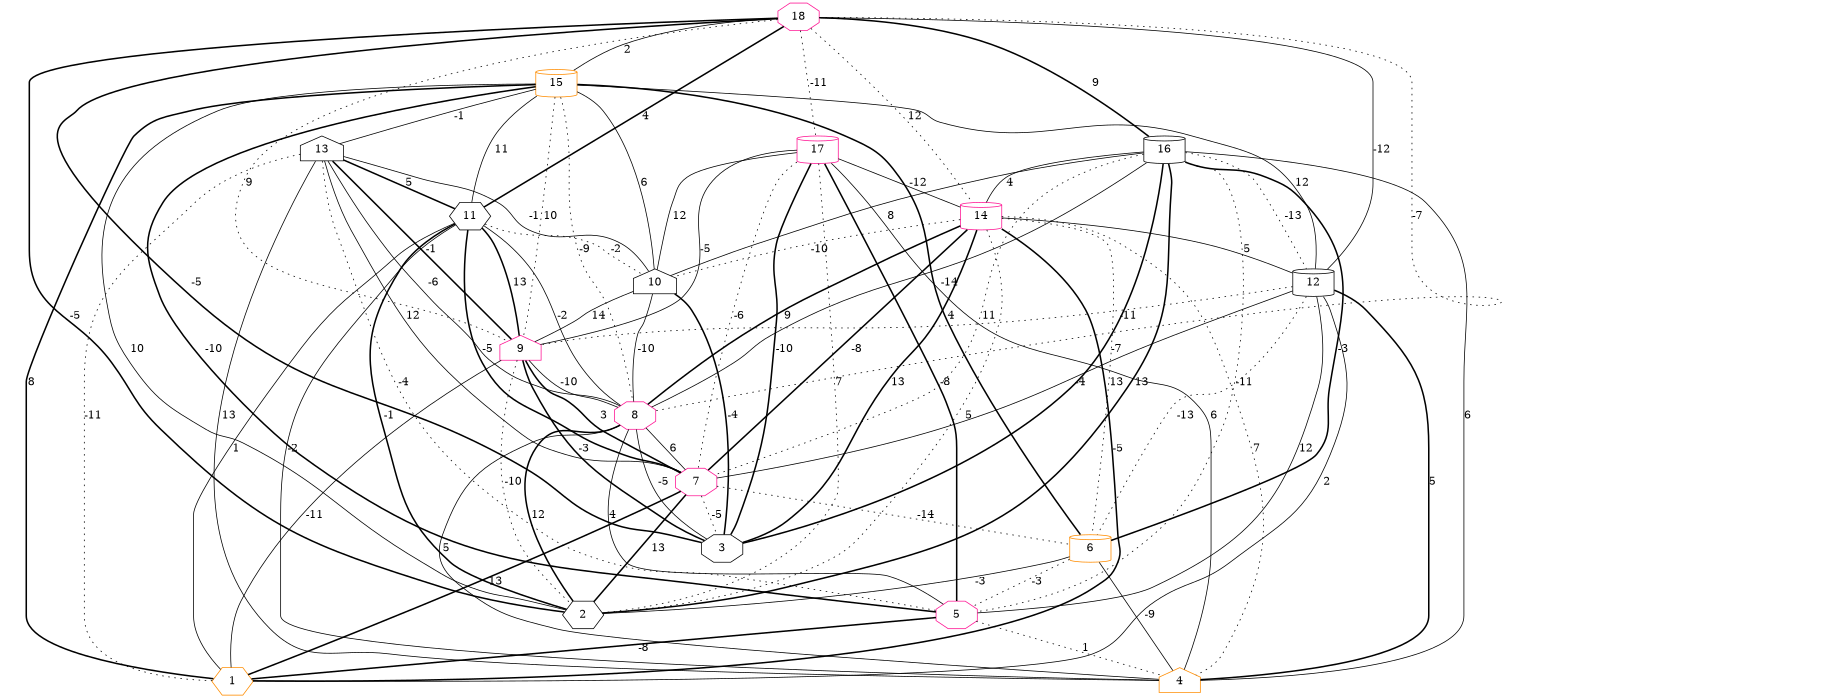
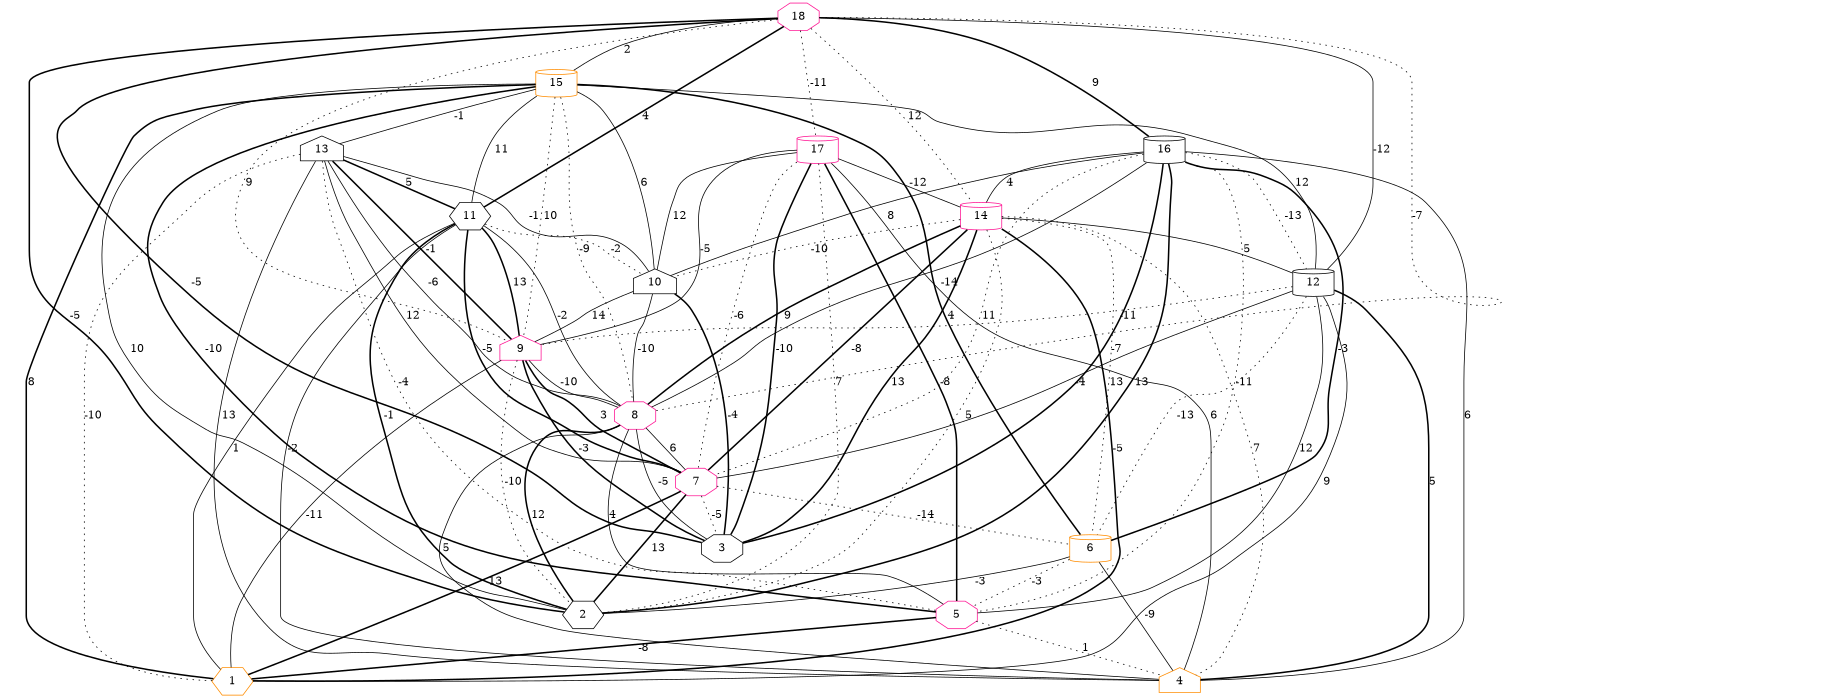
edge "13" -- "1": label "-11" -> "-10"
edge "12" -- "1": label "2" -> "9"
